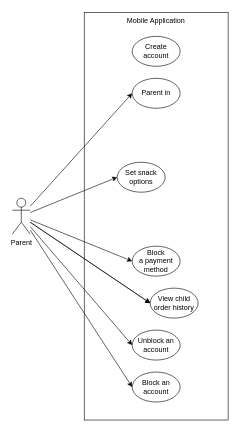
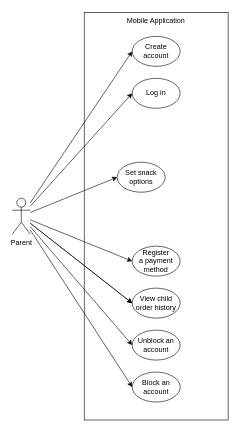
node "Parent in": label "Parent in" -> "Log in"
edge "Parent" -> "Create account": added
node "Block a payment method": label "Block a payment method" -> "Register a payment method"
node "View child order history": moved (174, 303) -> (156, 303)
